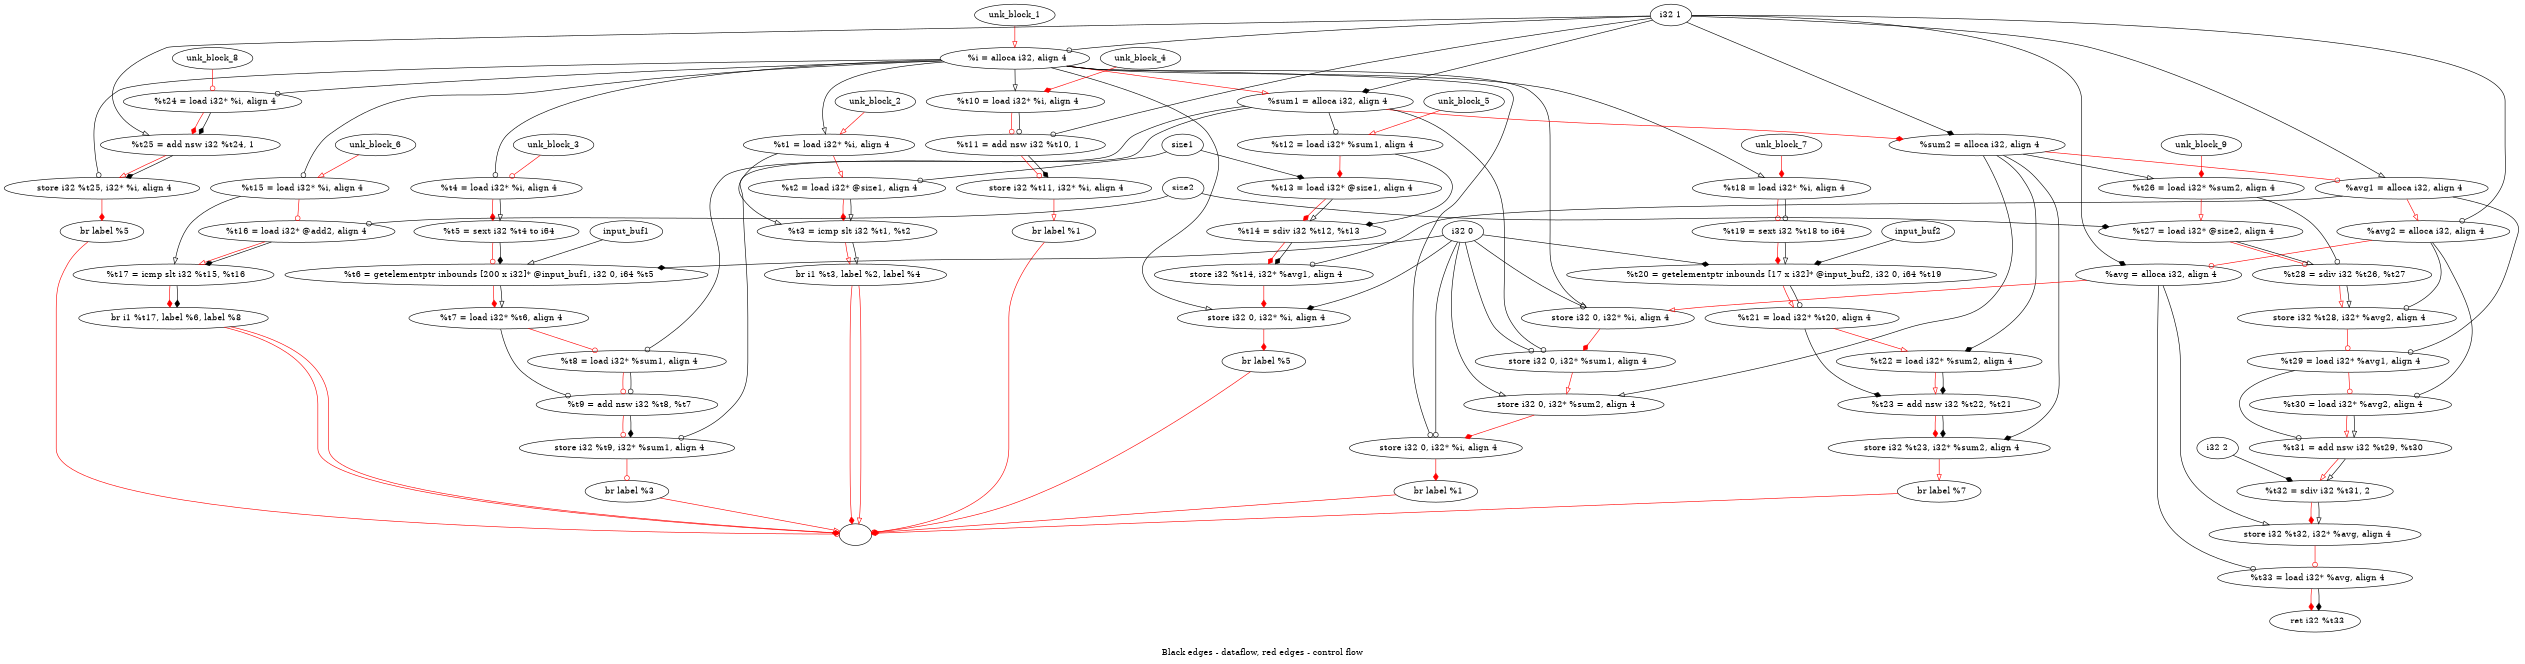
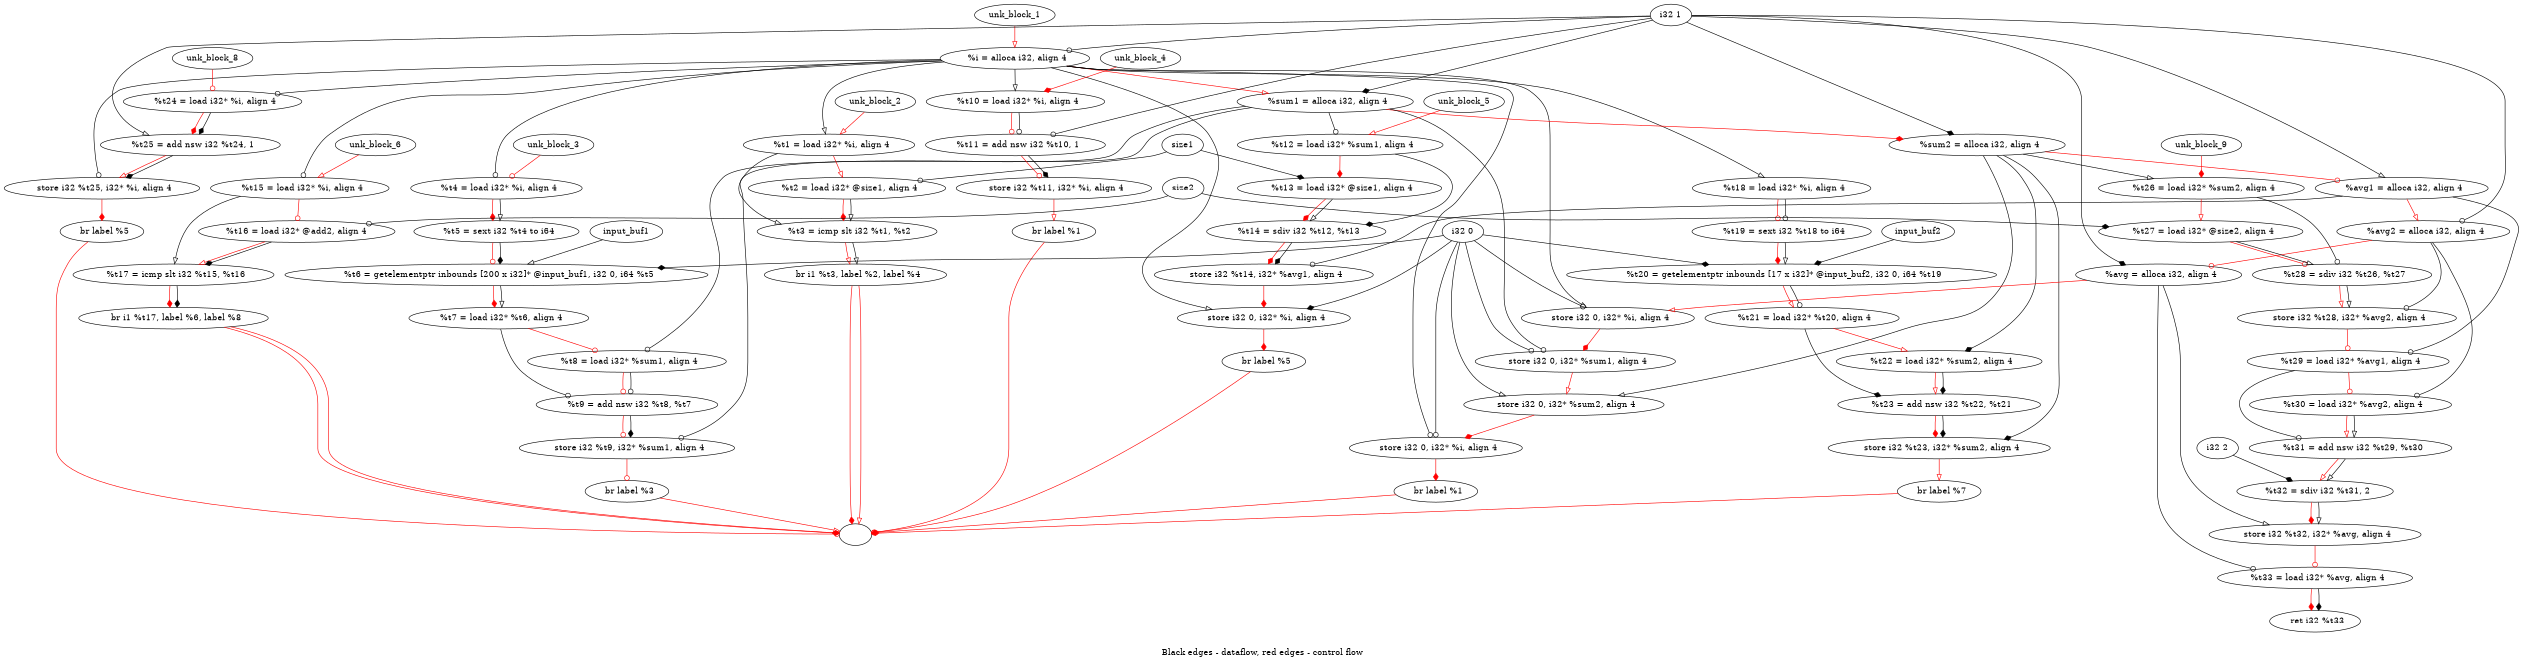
node "unk_block_7": removed
